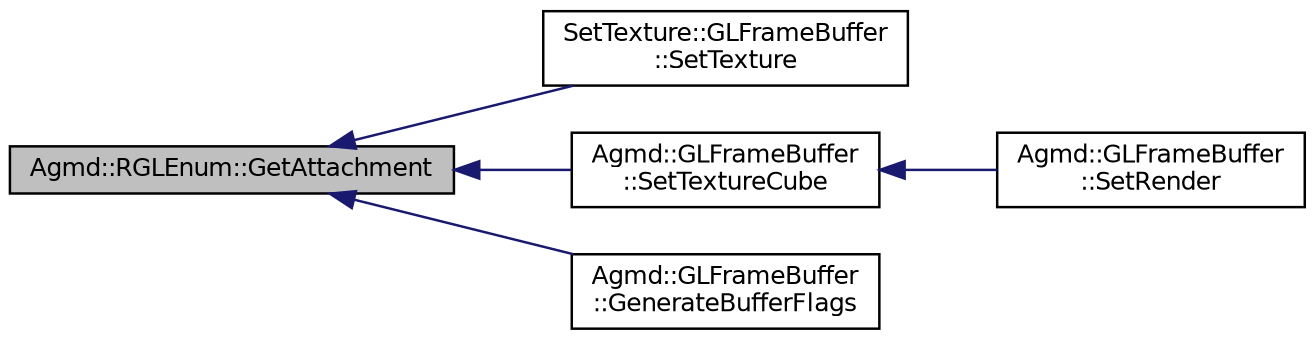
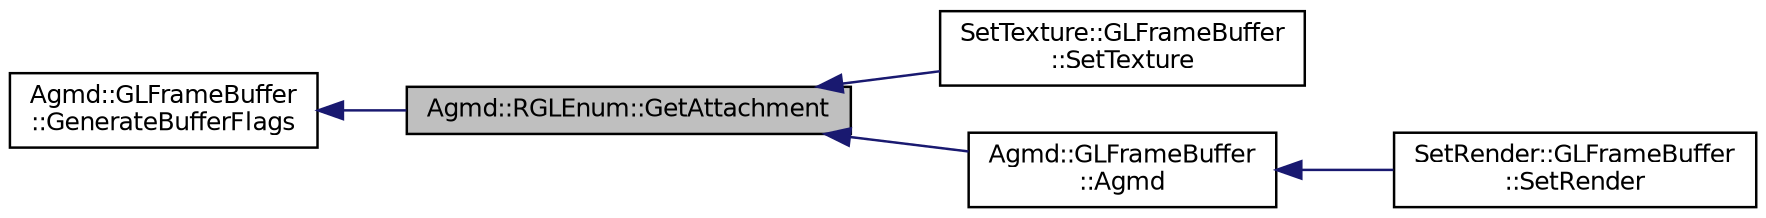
node "Agmd::GLFrameBuffer ::SetTextureCube": label "Agmd::GLFrameBuffer ::SetTextureCube" -> "Agmd::GLFrameBuffer ::Agmd"
node "Agmd::GLFrameBuffer ::SetRender": label "Agmd::GLFrameBuffer ::SetRender" -> "SetRender::GLFrameBuffer ::SetRender"
edge "Agmd::GLFrameBuffer ::GenerateBufferFlags" -> "Agmd::RGLEnum::GetAttachment": reversed
